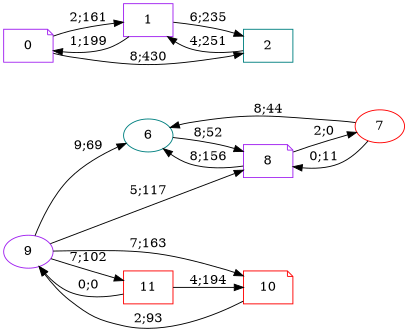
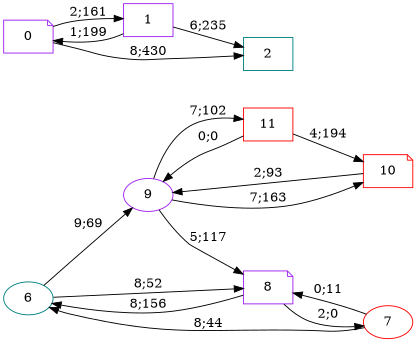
edge "2" -> "1": removed, label "4;251"
edge "9" -> "6": reversed
